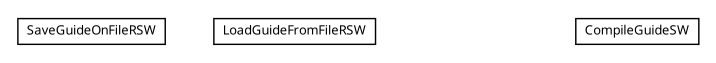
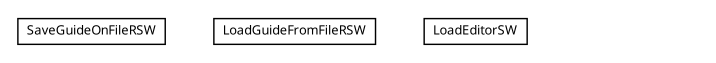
node "LoadEditorSW": added
node "CompileGuideSW": removed
